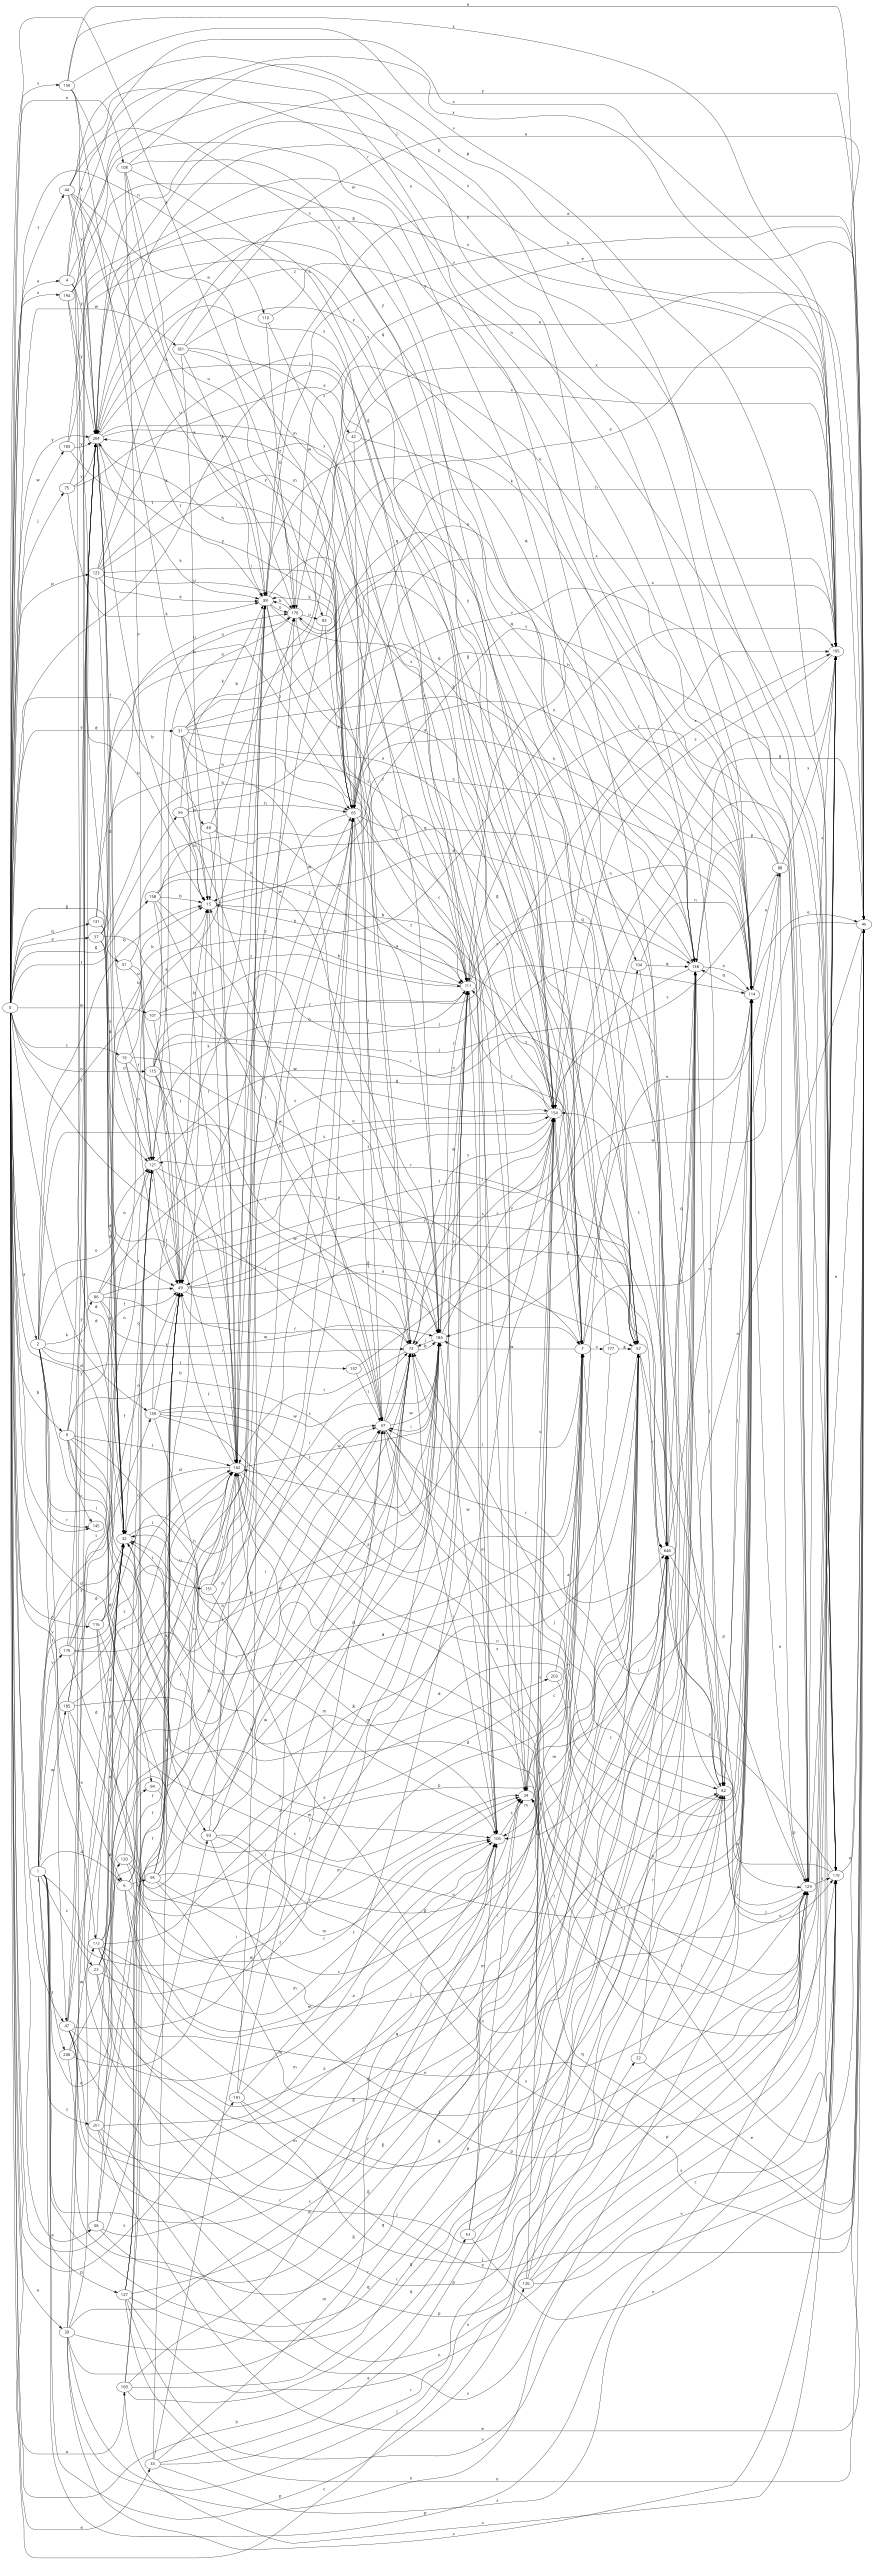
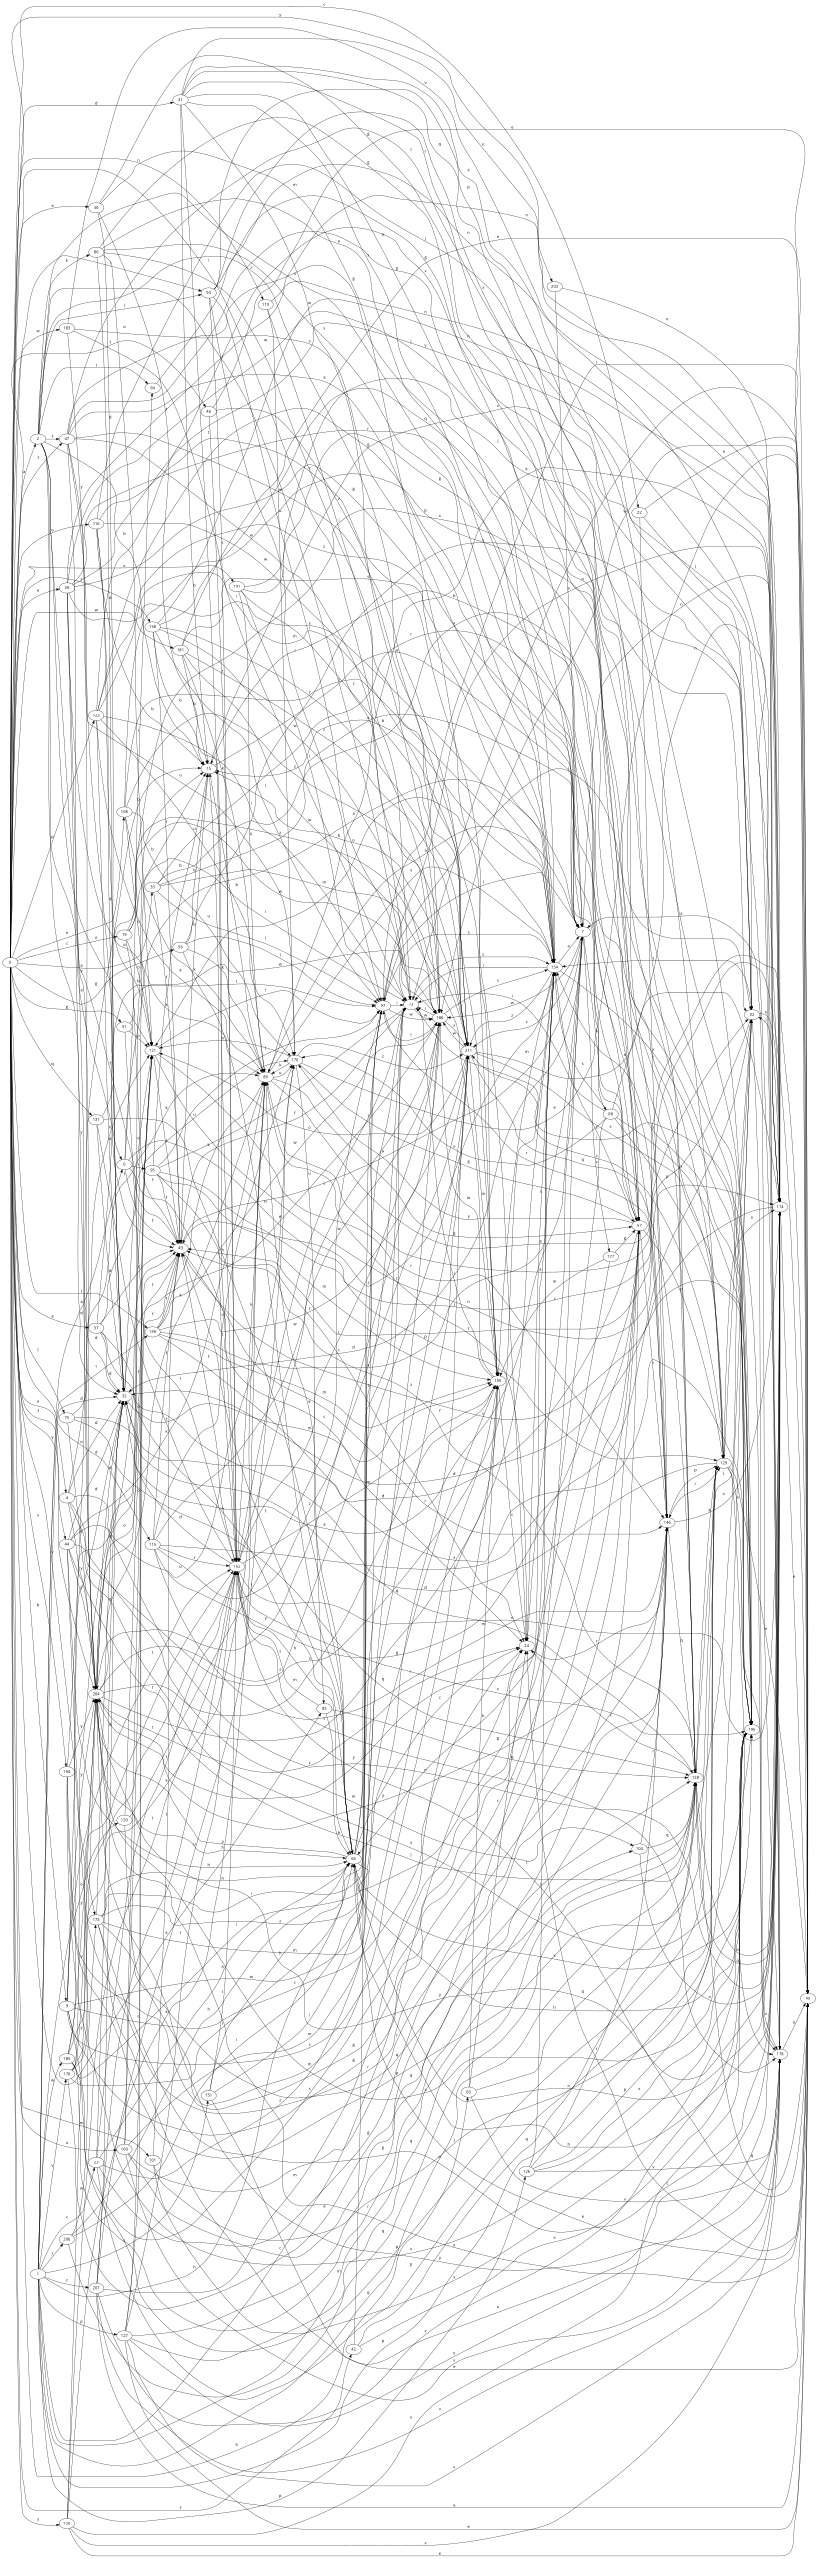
edge "114" -> "88": reversed
edge "73" -> "186": label "b" -> "w"
node "157": removed
node "145": removed
node "646": label "646" -> "146"
